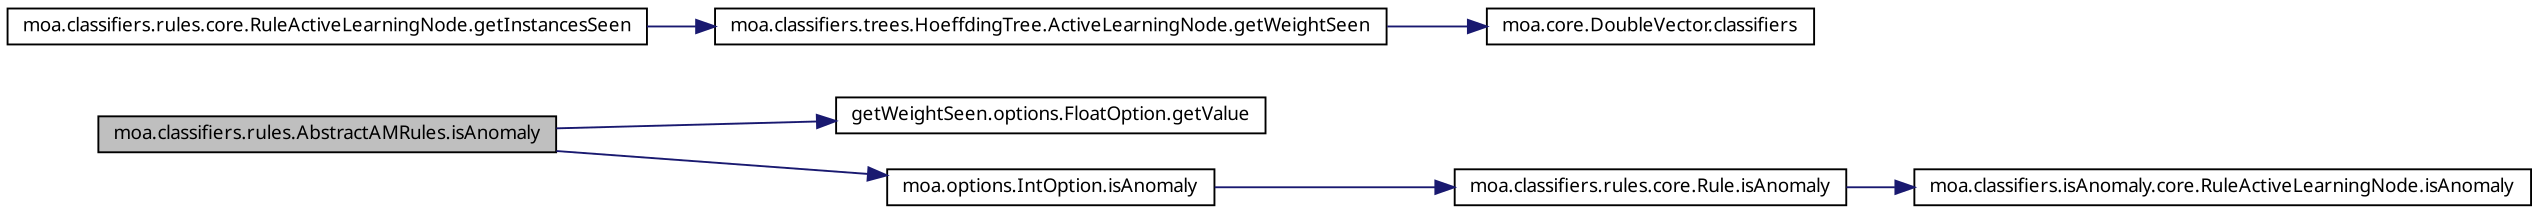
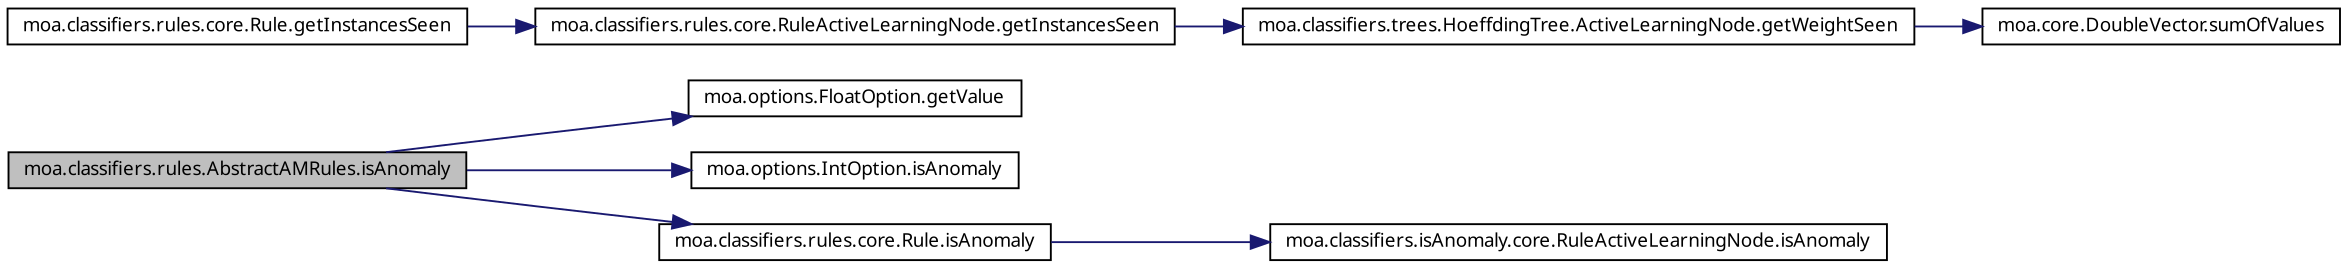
node "moa.classifiers.rules.core.Rule.getInstancesSeen": added
node "moa.core.DoubleVector.classifiers": label "moa.core.DoubleVector.classifiers" -> "moa.core.DoubleVector.sumOfValues"
node "getWeightSeen.options.FloatOption.getValue": label "getWeightSeen.options.FloatOption.getValue" -> "moa.options.FloatOption.getValue"
edge "moa.options.IntOption.isAnomaly" -> "moa.classifiers.rules.core.Rule.isAnomaly": now "moa.classifiers.rules.AbstractAMRules.isAnomaly" -> "moa.classifiers.rules.core.Rule.isAnomaly"
